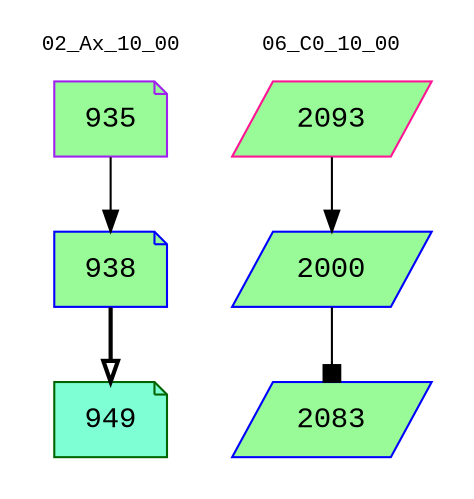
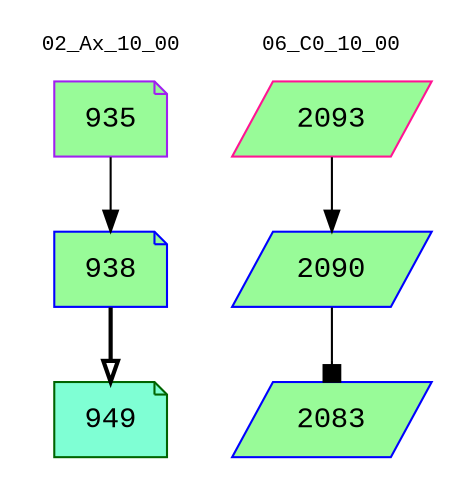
node "2000": label "2000" -> "2090"
